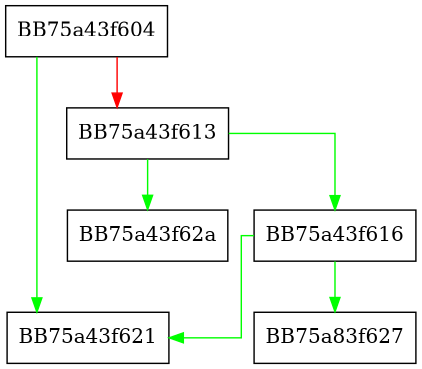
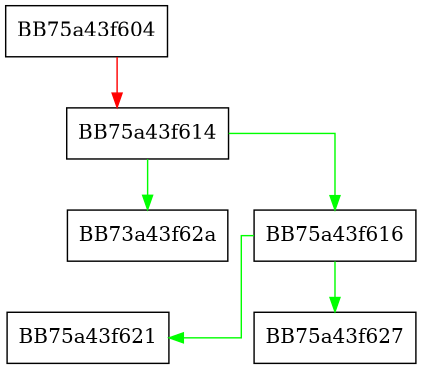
node "BB75a43f613": label "BB75a43f613" -> "BB75a43f614"
edge "BB75a43f604" -> "BB75a43f621": removed
node "BB75a43f62a": label "BB75a43f62a" -> "BB73a43f62a"
node "BB75a83f627": label "BB75a83f627" -> "BB75a43f627"
